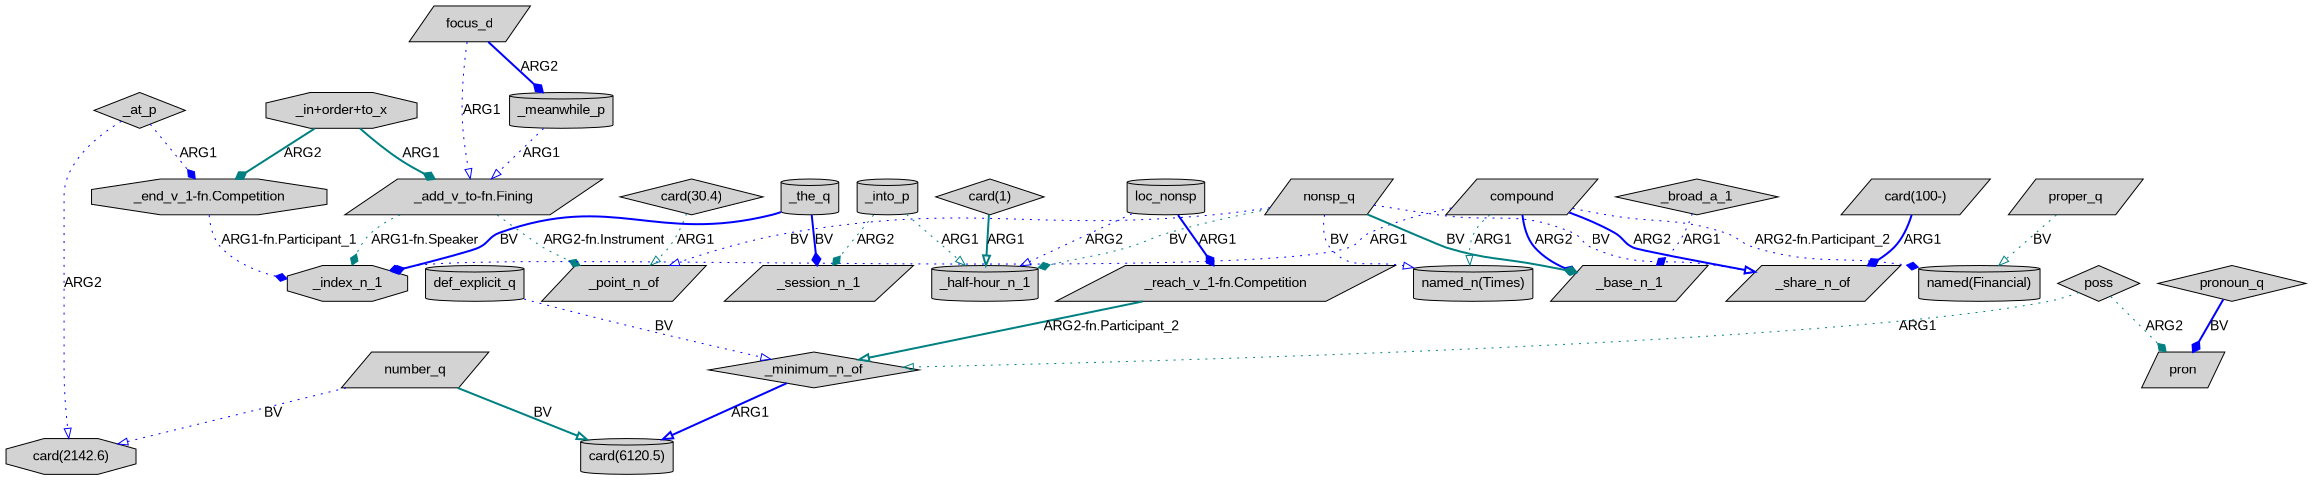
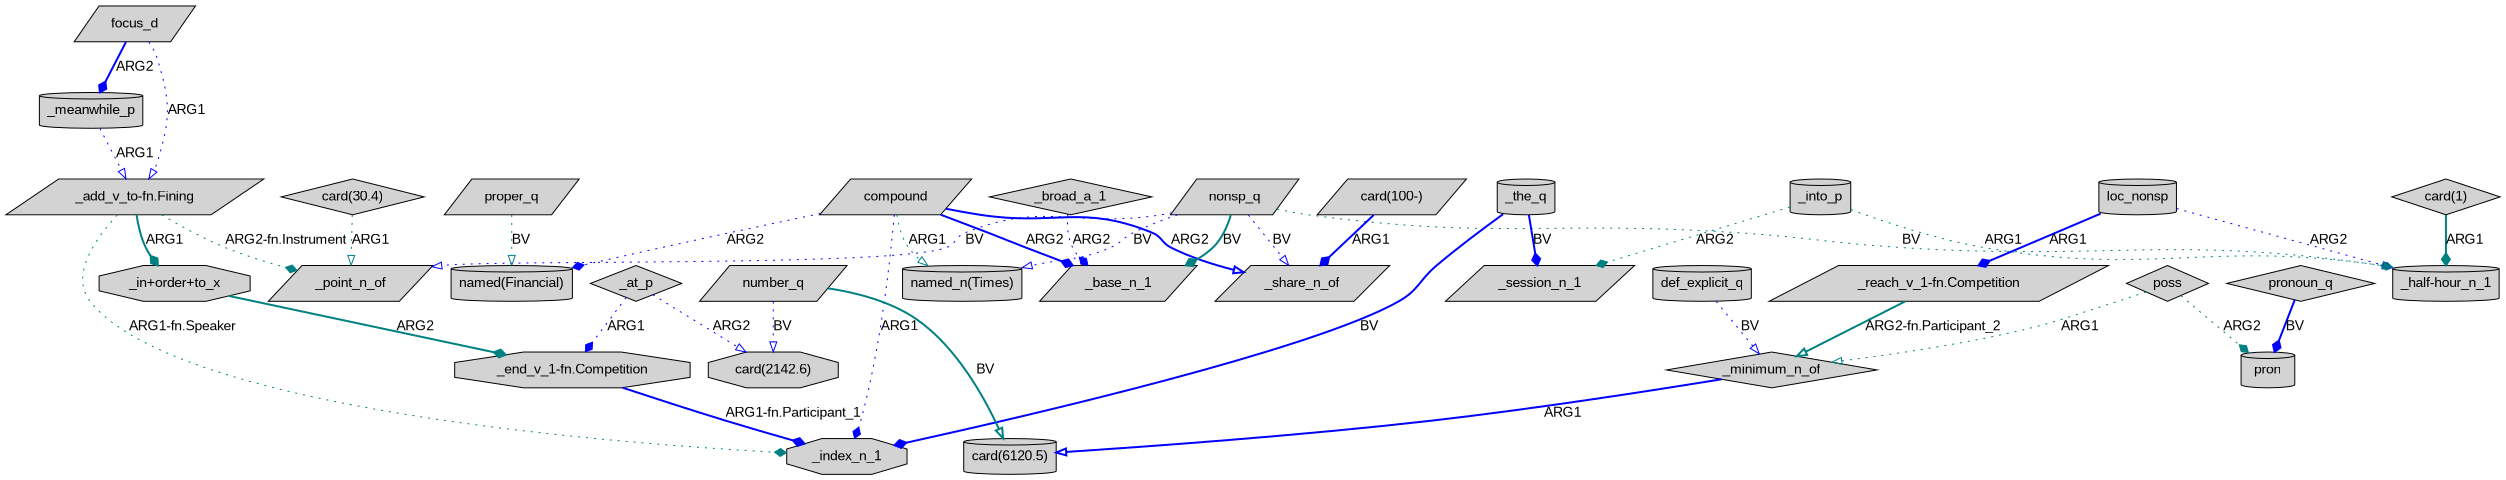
edge "_in+order+to_x" -> "_add_v_to-fn.Fining": reversed
edge "card(1)" -> "_half-hour_n_1": arrowhead onormal -> diamond
edge "_broad_a_1" -> "_base_n_1": label "ARG1" -> "ARG2"
edge "compound" -> "named(Financial)": label "ARG2-fn.Participant_2" -> "ARG2"
edge "_end_v_1-fn.Competition" -> "_index_n_1": style dotted -> bold
node "pron": shape parallelogram -> cylinder
